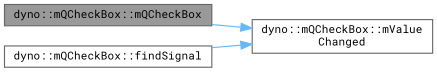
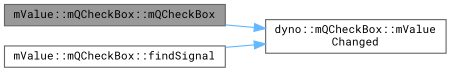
node "dyno::mQCheckBox::mQCheckBox": label "dyno::mQCheckBox::mQCheckBox" -> "mValue::mQCheckBox::mQCheckBox"
node "dyno::mQCheckBox::findSignal": label "dyno::mQCheckBox::findSignal" -> "mValue::mQCheckBox::findSignal"
